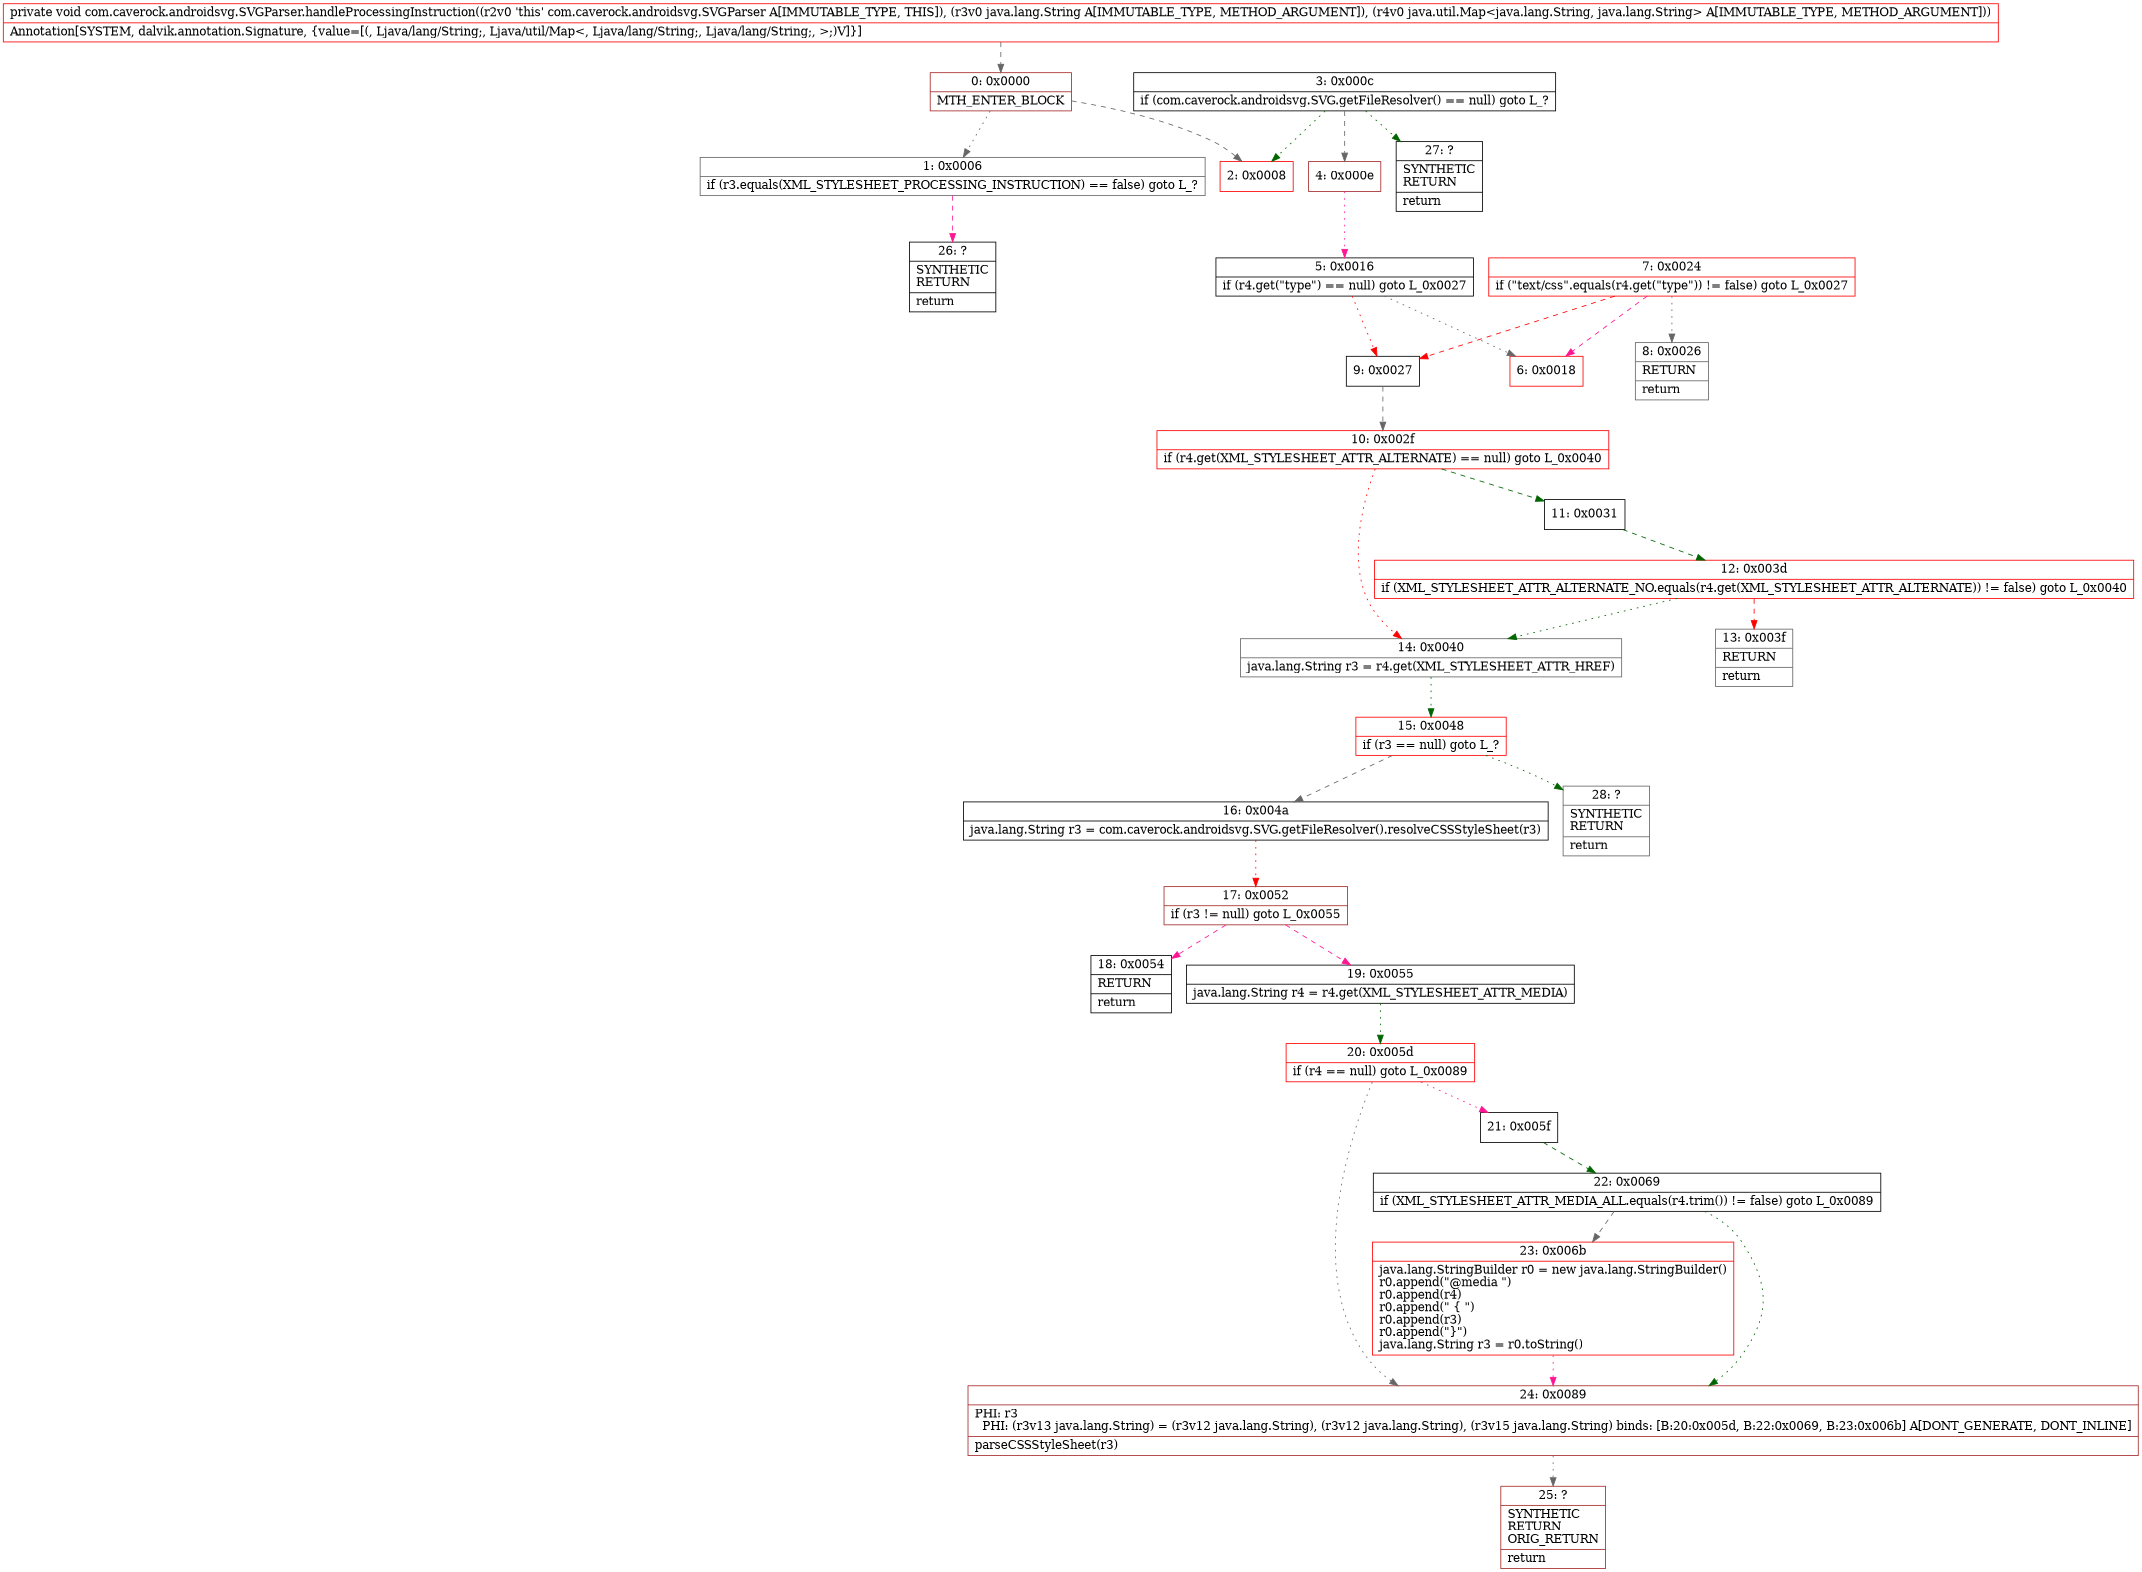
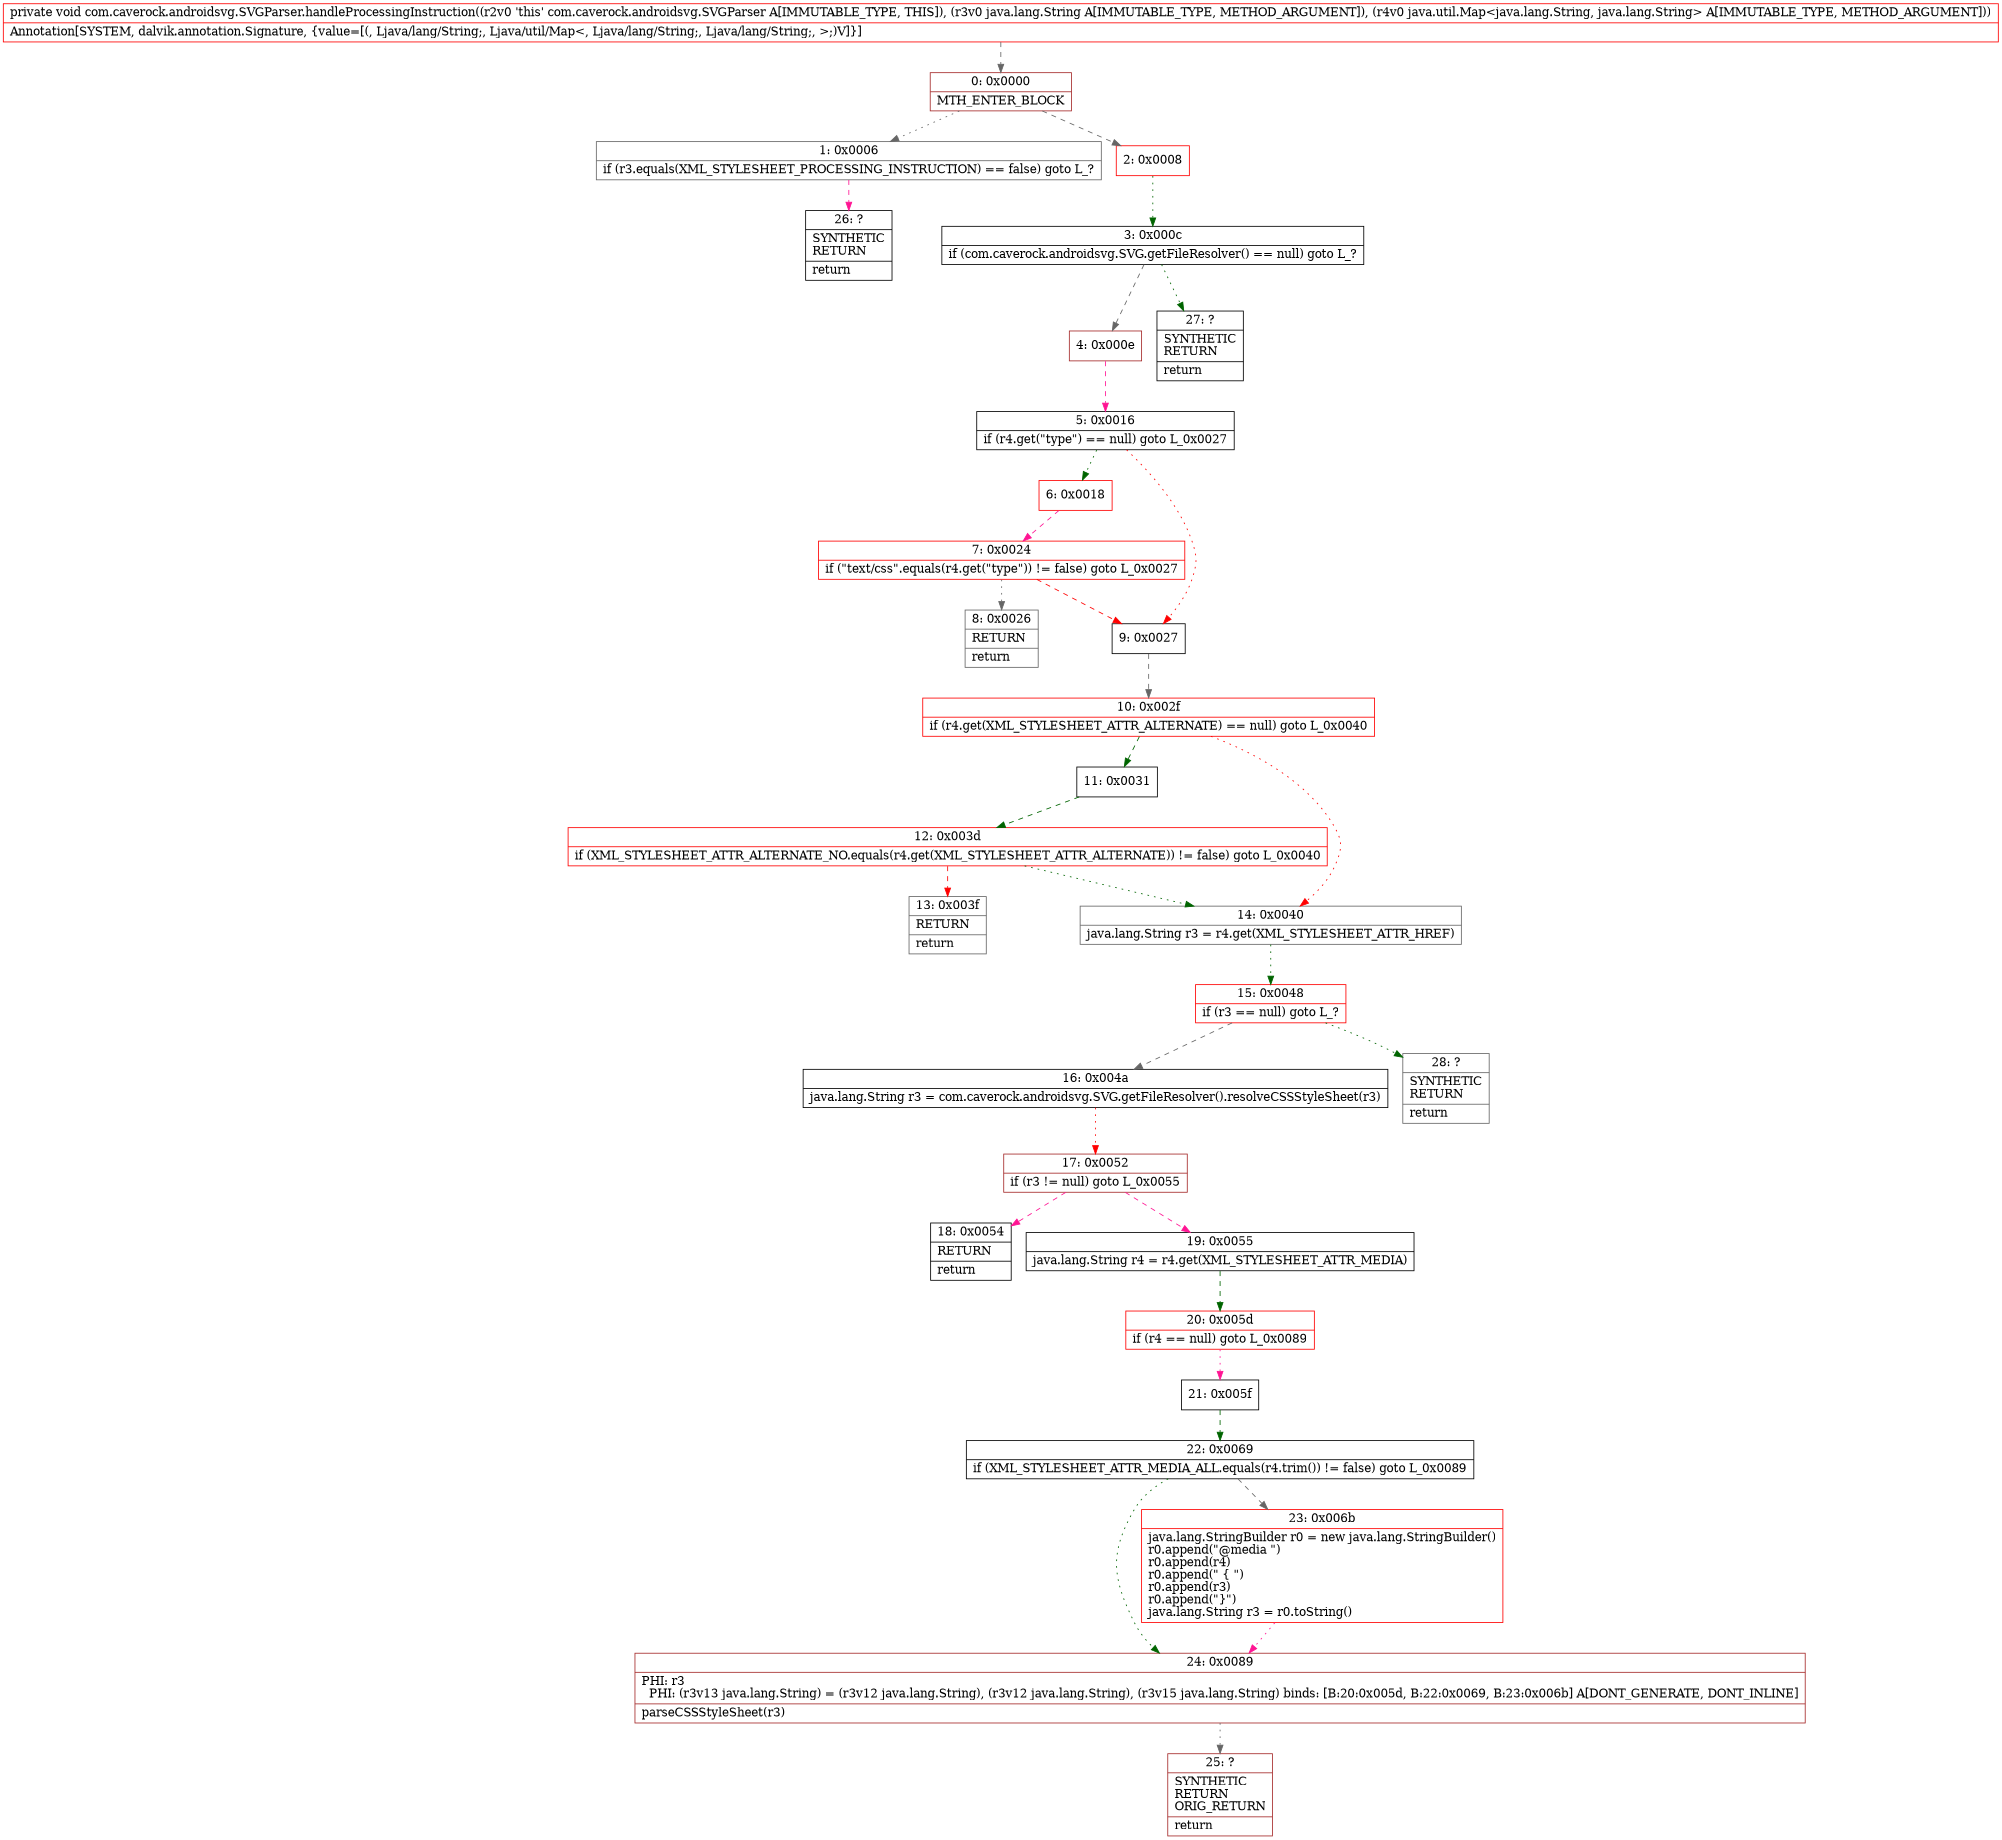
edge "3: 0x000c" -> "2: 0x0008": reversed
edge "4: 0x000e" -> "5: 0x0016": style dotted -> dashed
edge "5: 0x0016" -> "6: 0x0018": color gray40 -> darkgreen
edge "7: 0x0024" -> "6: 0x0018": reversed
edge "19: 0x0055" -> "20: 0x005d": style dotted -> dashed
edge "20: 0x005d" -> "24: 0x0089": removed
